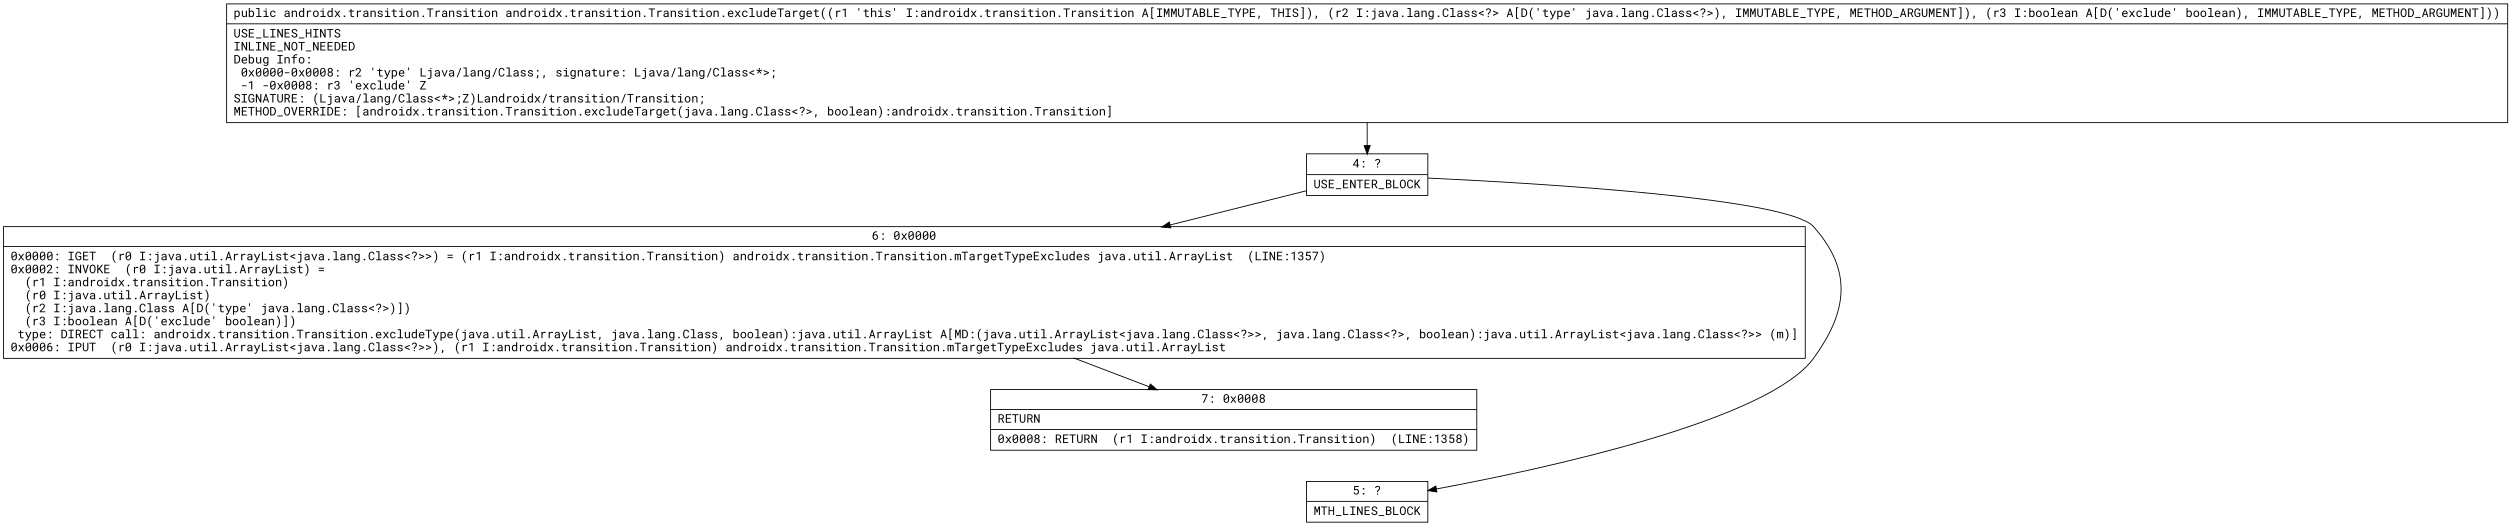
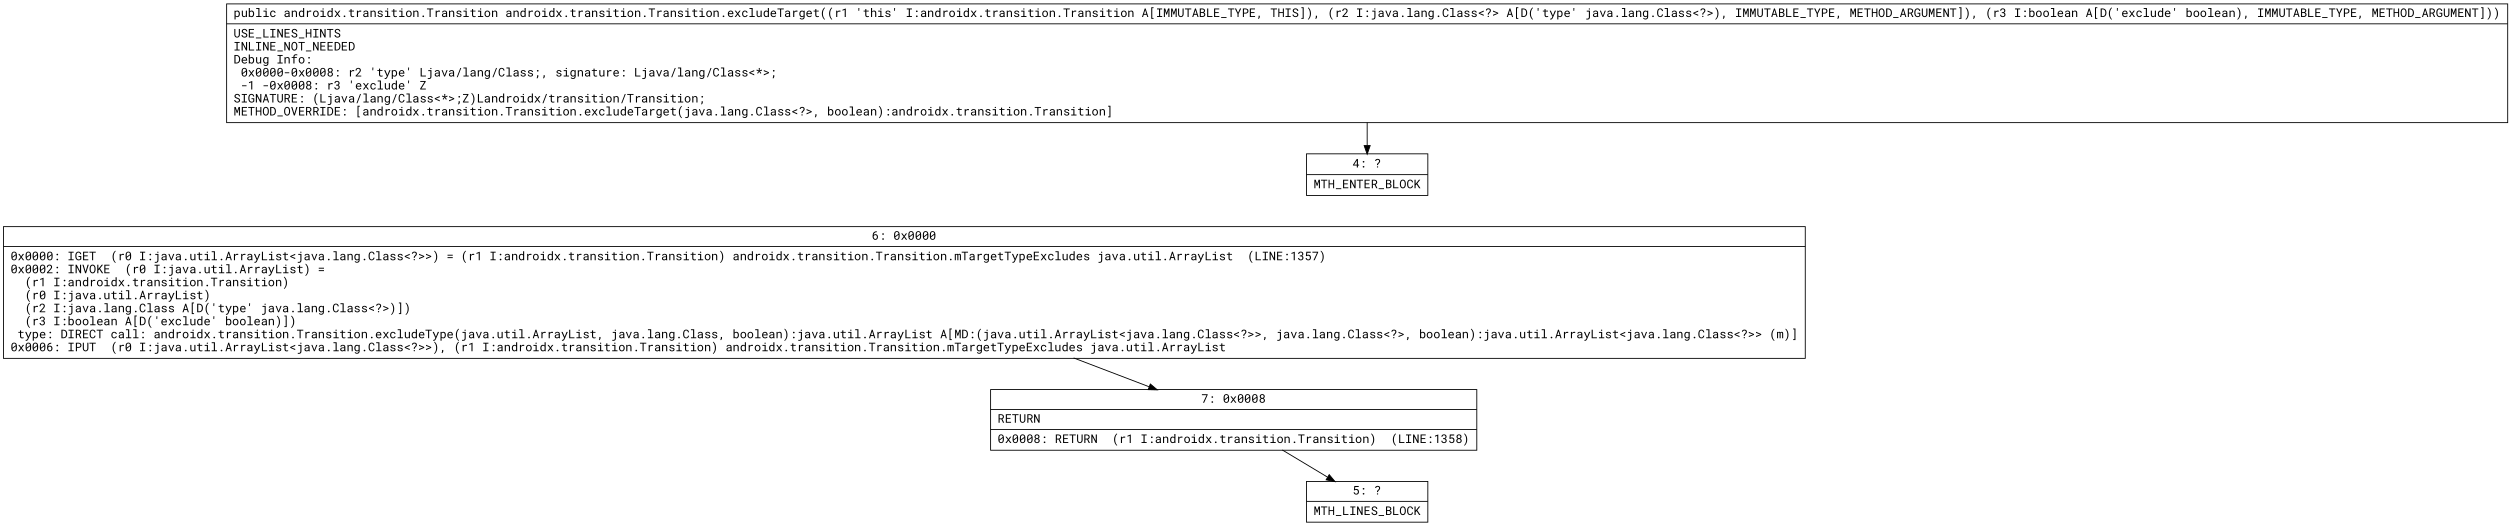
node "4: ?": text "USE_ENTER_BLOCK" -> "MTH_ENTER_BLOCK"
edge "4: ?" -> "6: 0x0000": removed
edge "4: ?" -> "5: ?": now "7: 0x0008" -> "5: ?"
